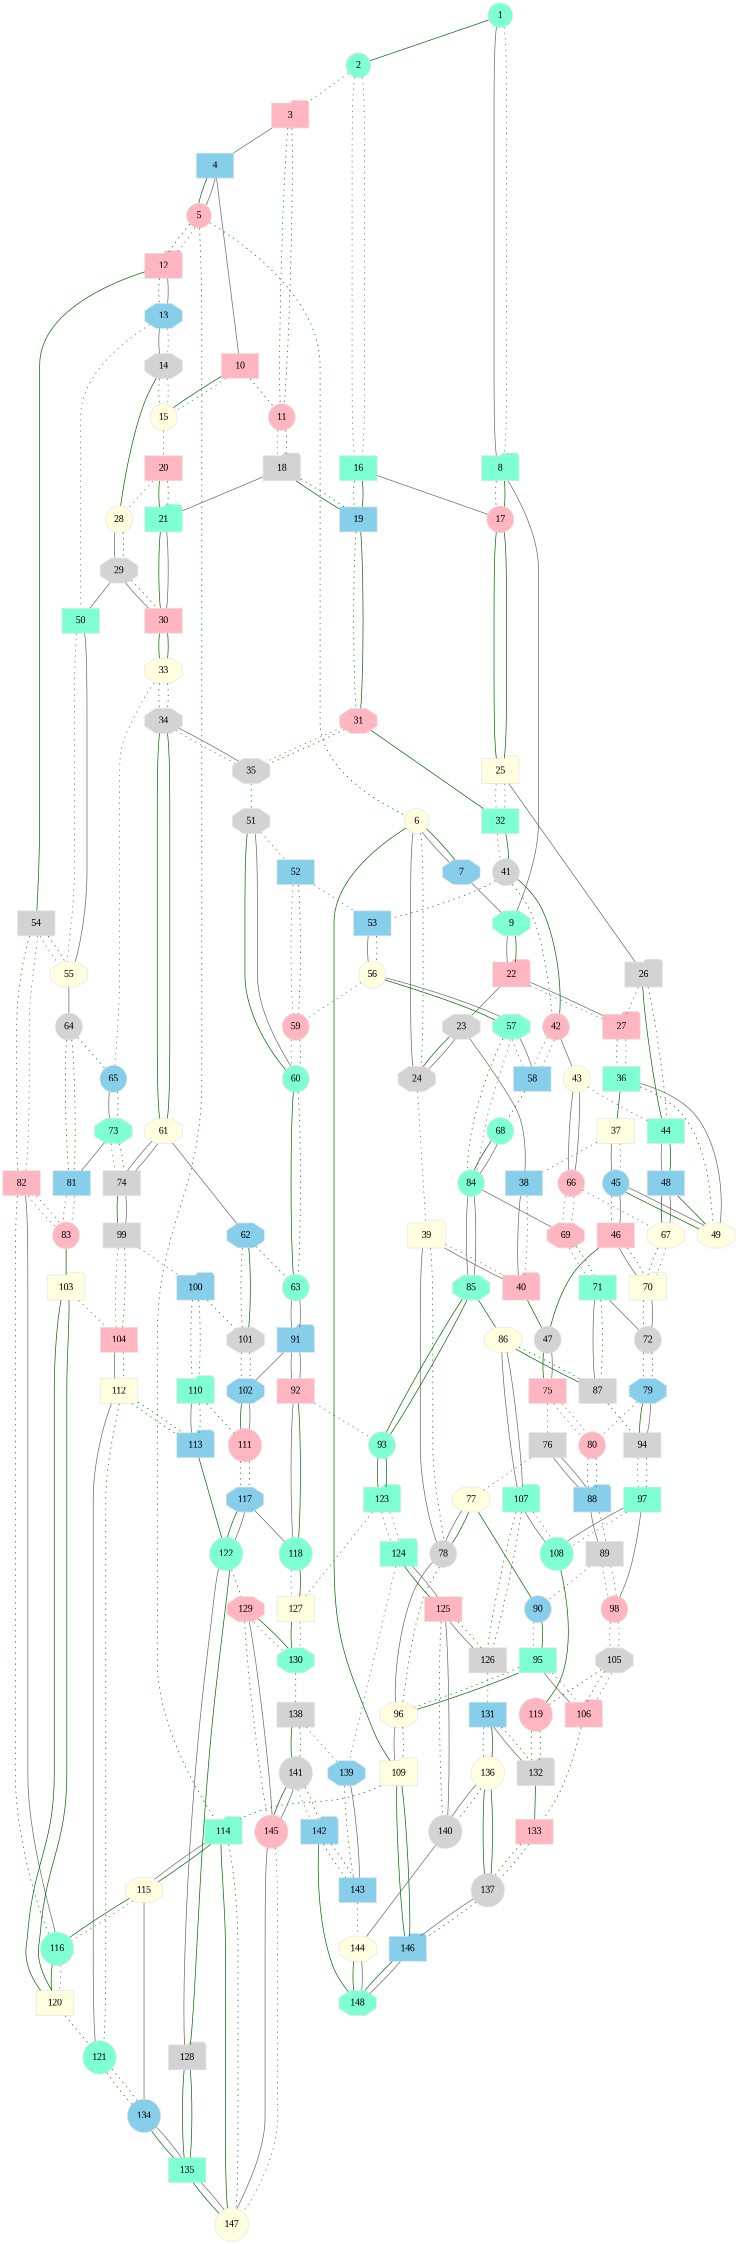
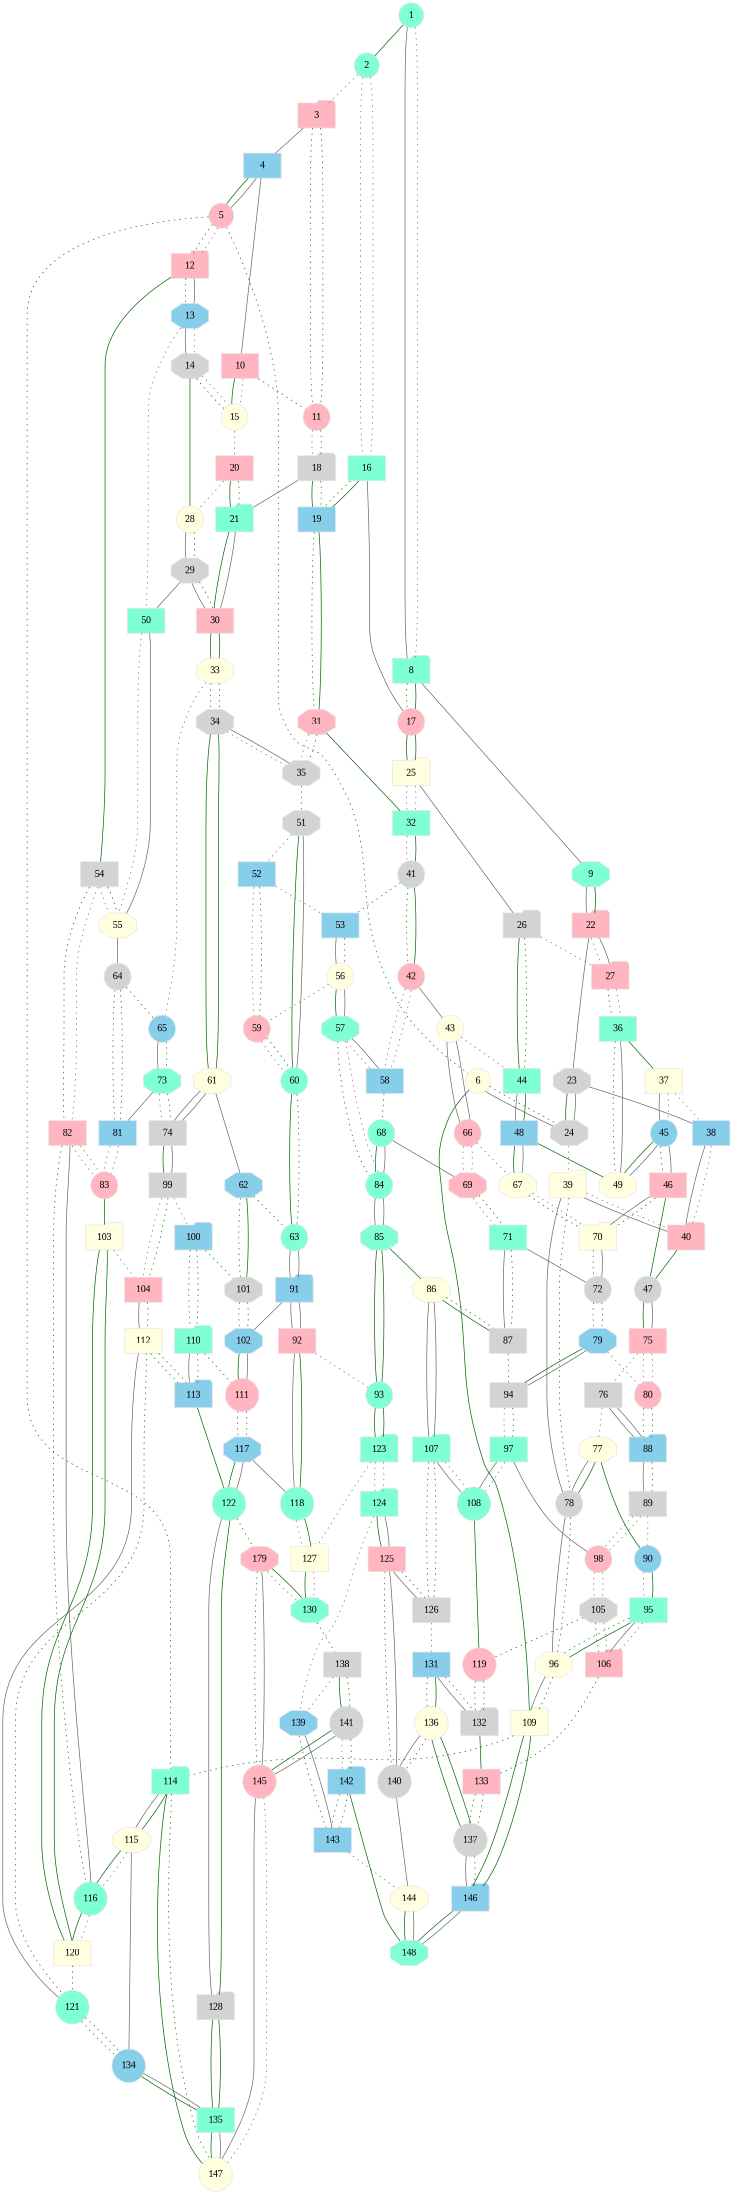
node "7": removed
edge "84" -- "69": now "68" -- "69"
node "129": label "129" -> "179"
